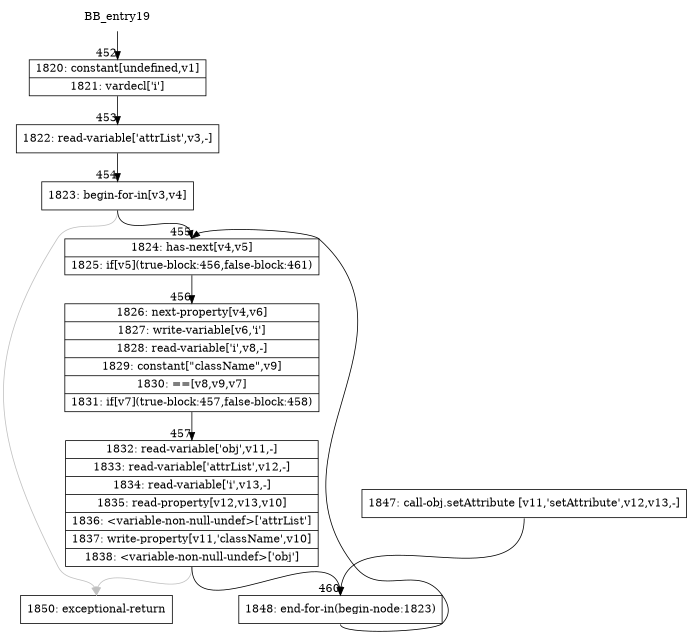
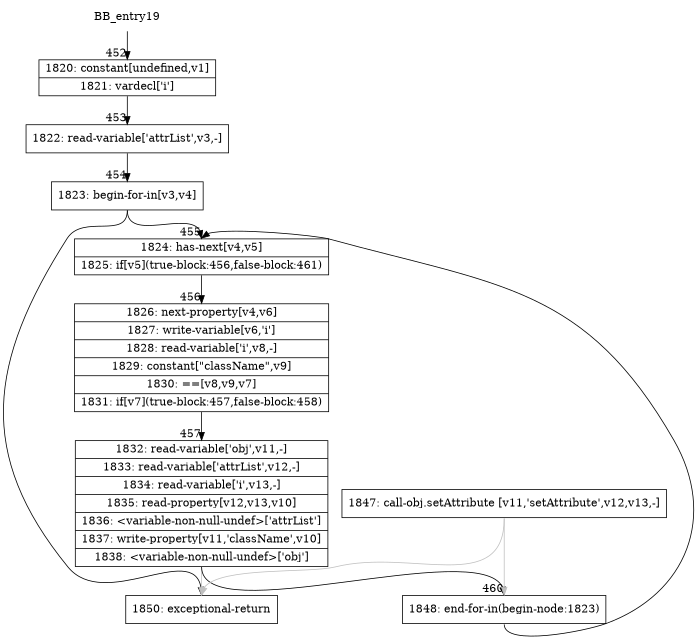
edge "1823: begin-for-in[v3,v4]" -> "1850: exceptional-return": color gray -> black
edge "1847: call-obj.setAttribute [v11,'setAttribute',v12,v13,-]" -> "1848: end-for-in(begin-node:1823)": color black -> gray
edge "1847: call-obj.setAttribute [v11,'setAttribute',v12,v13,-]" -> "1850: exceptional-return": added
